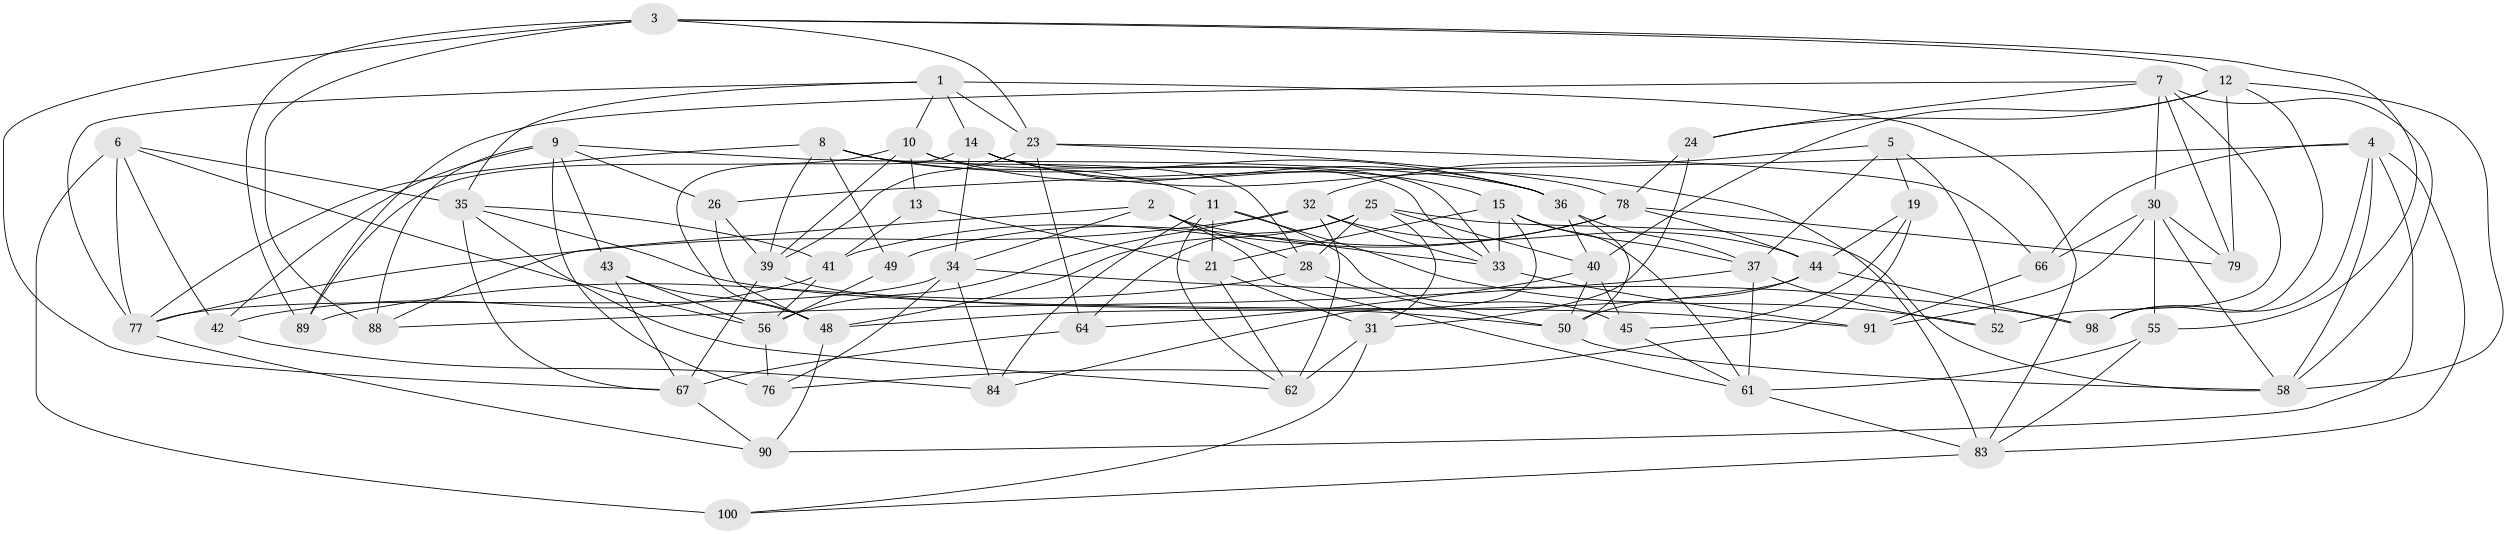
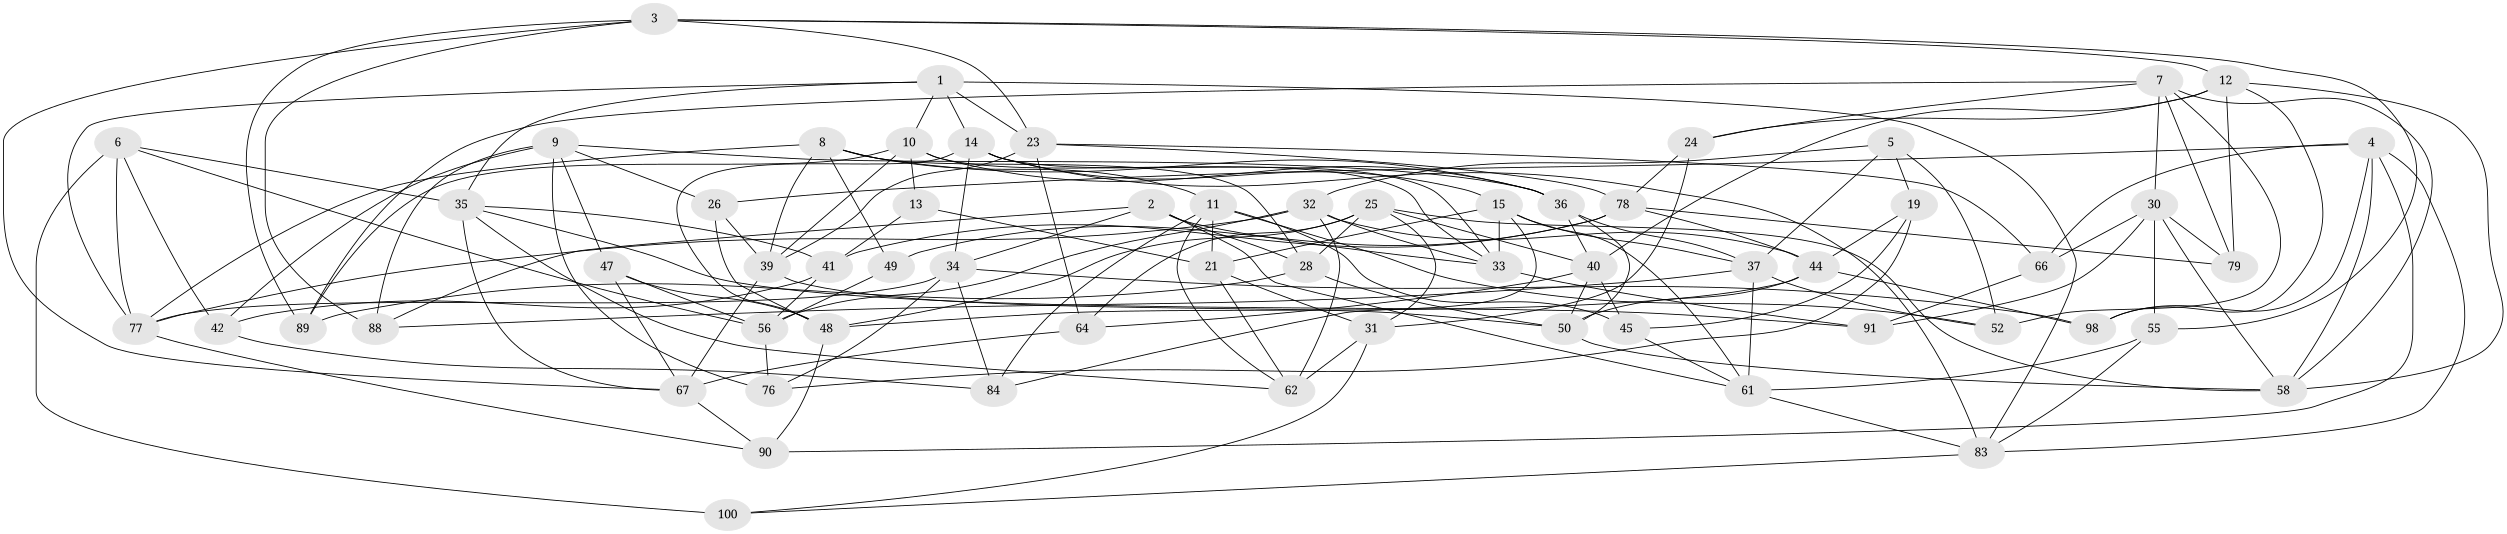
node "43": label "43" -> "47"
